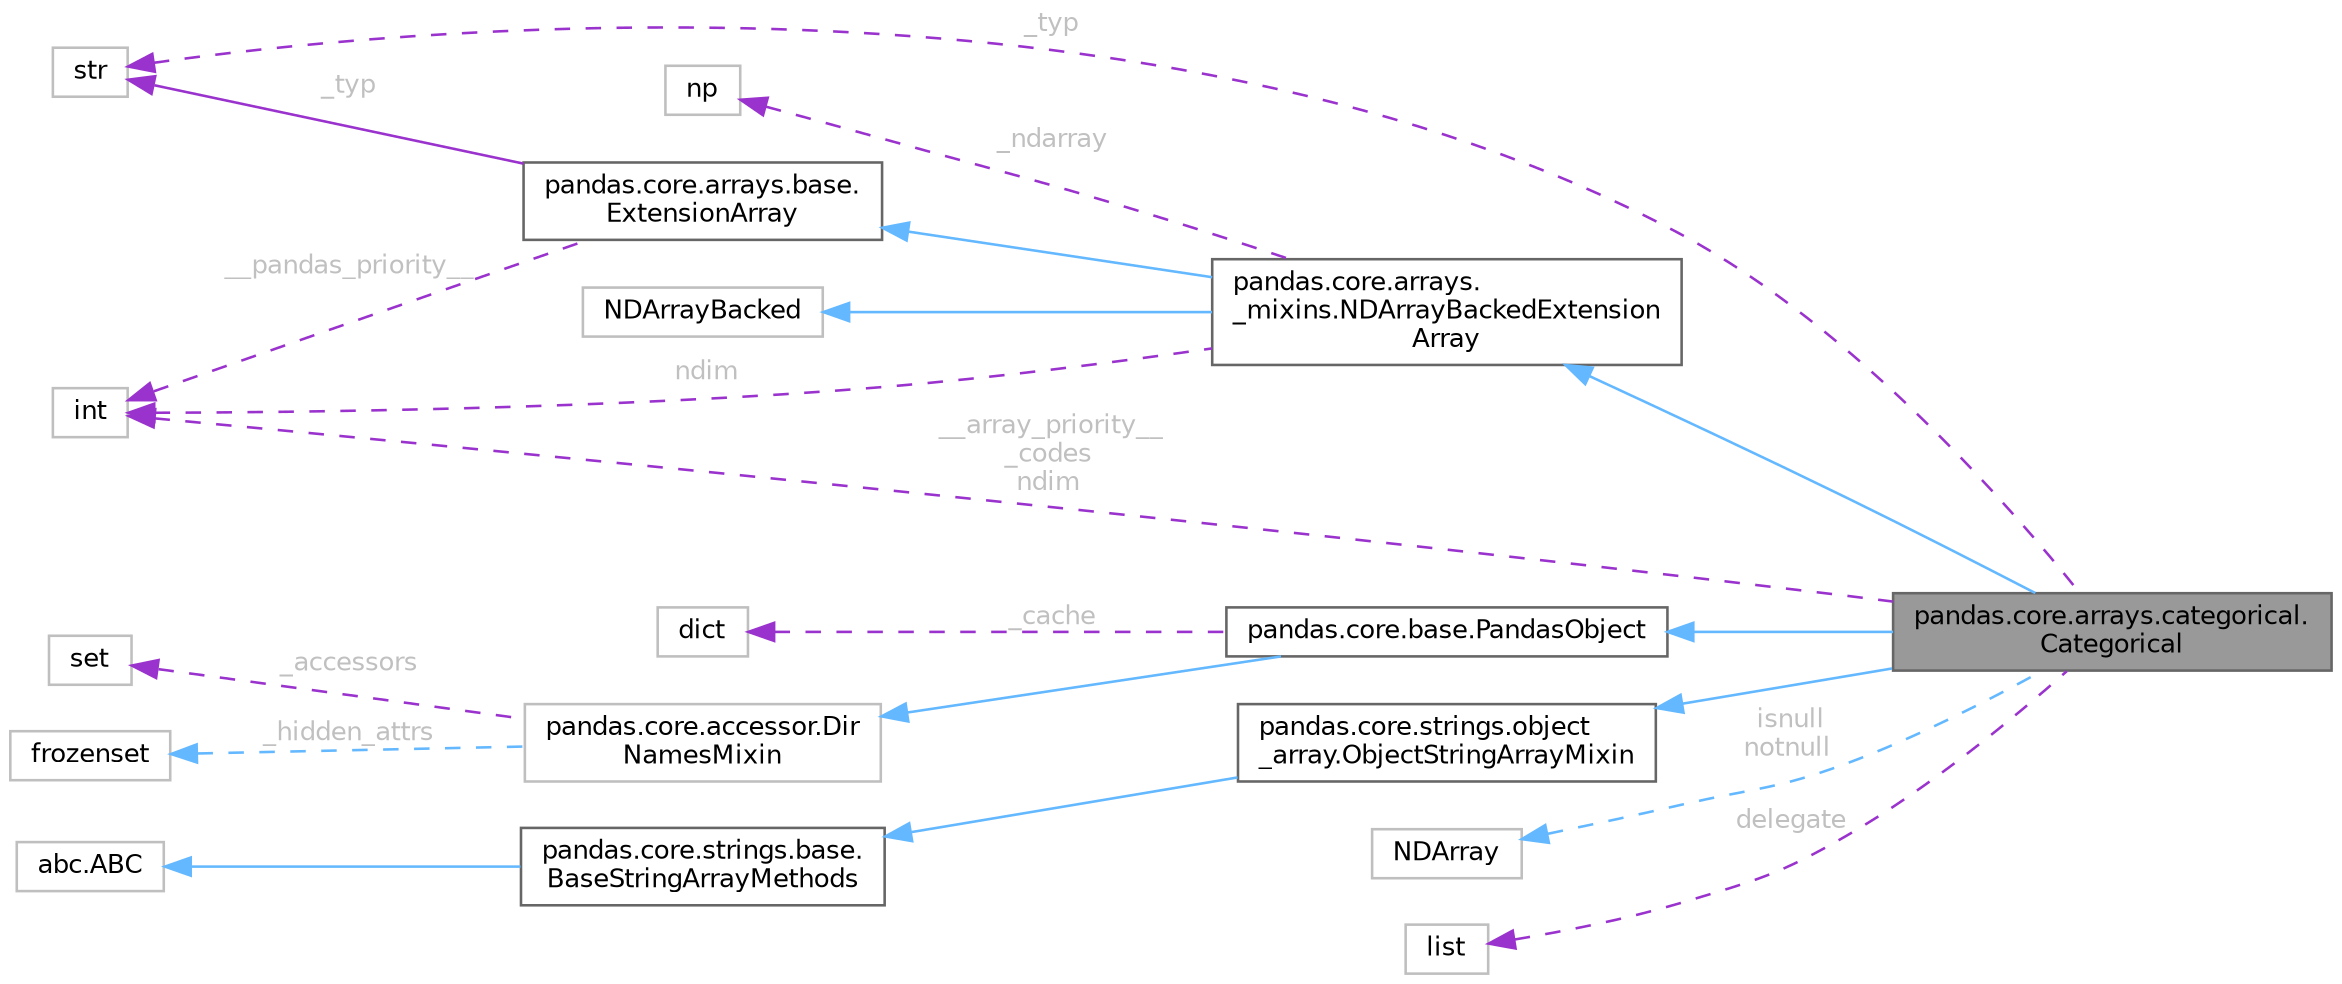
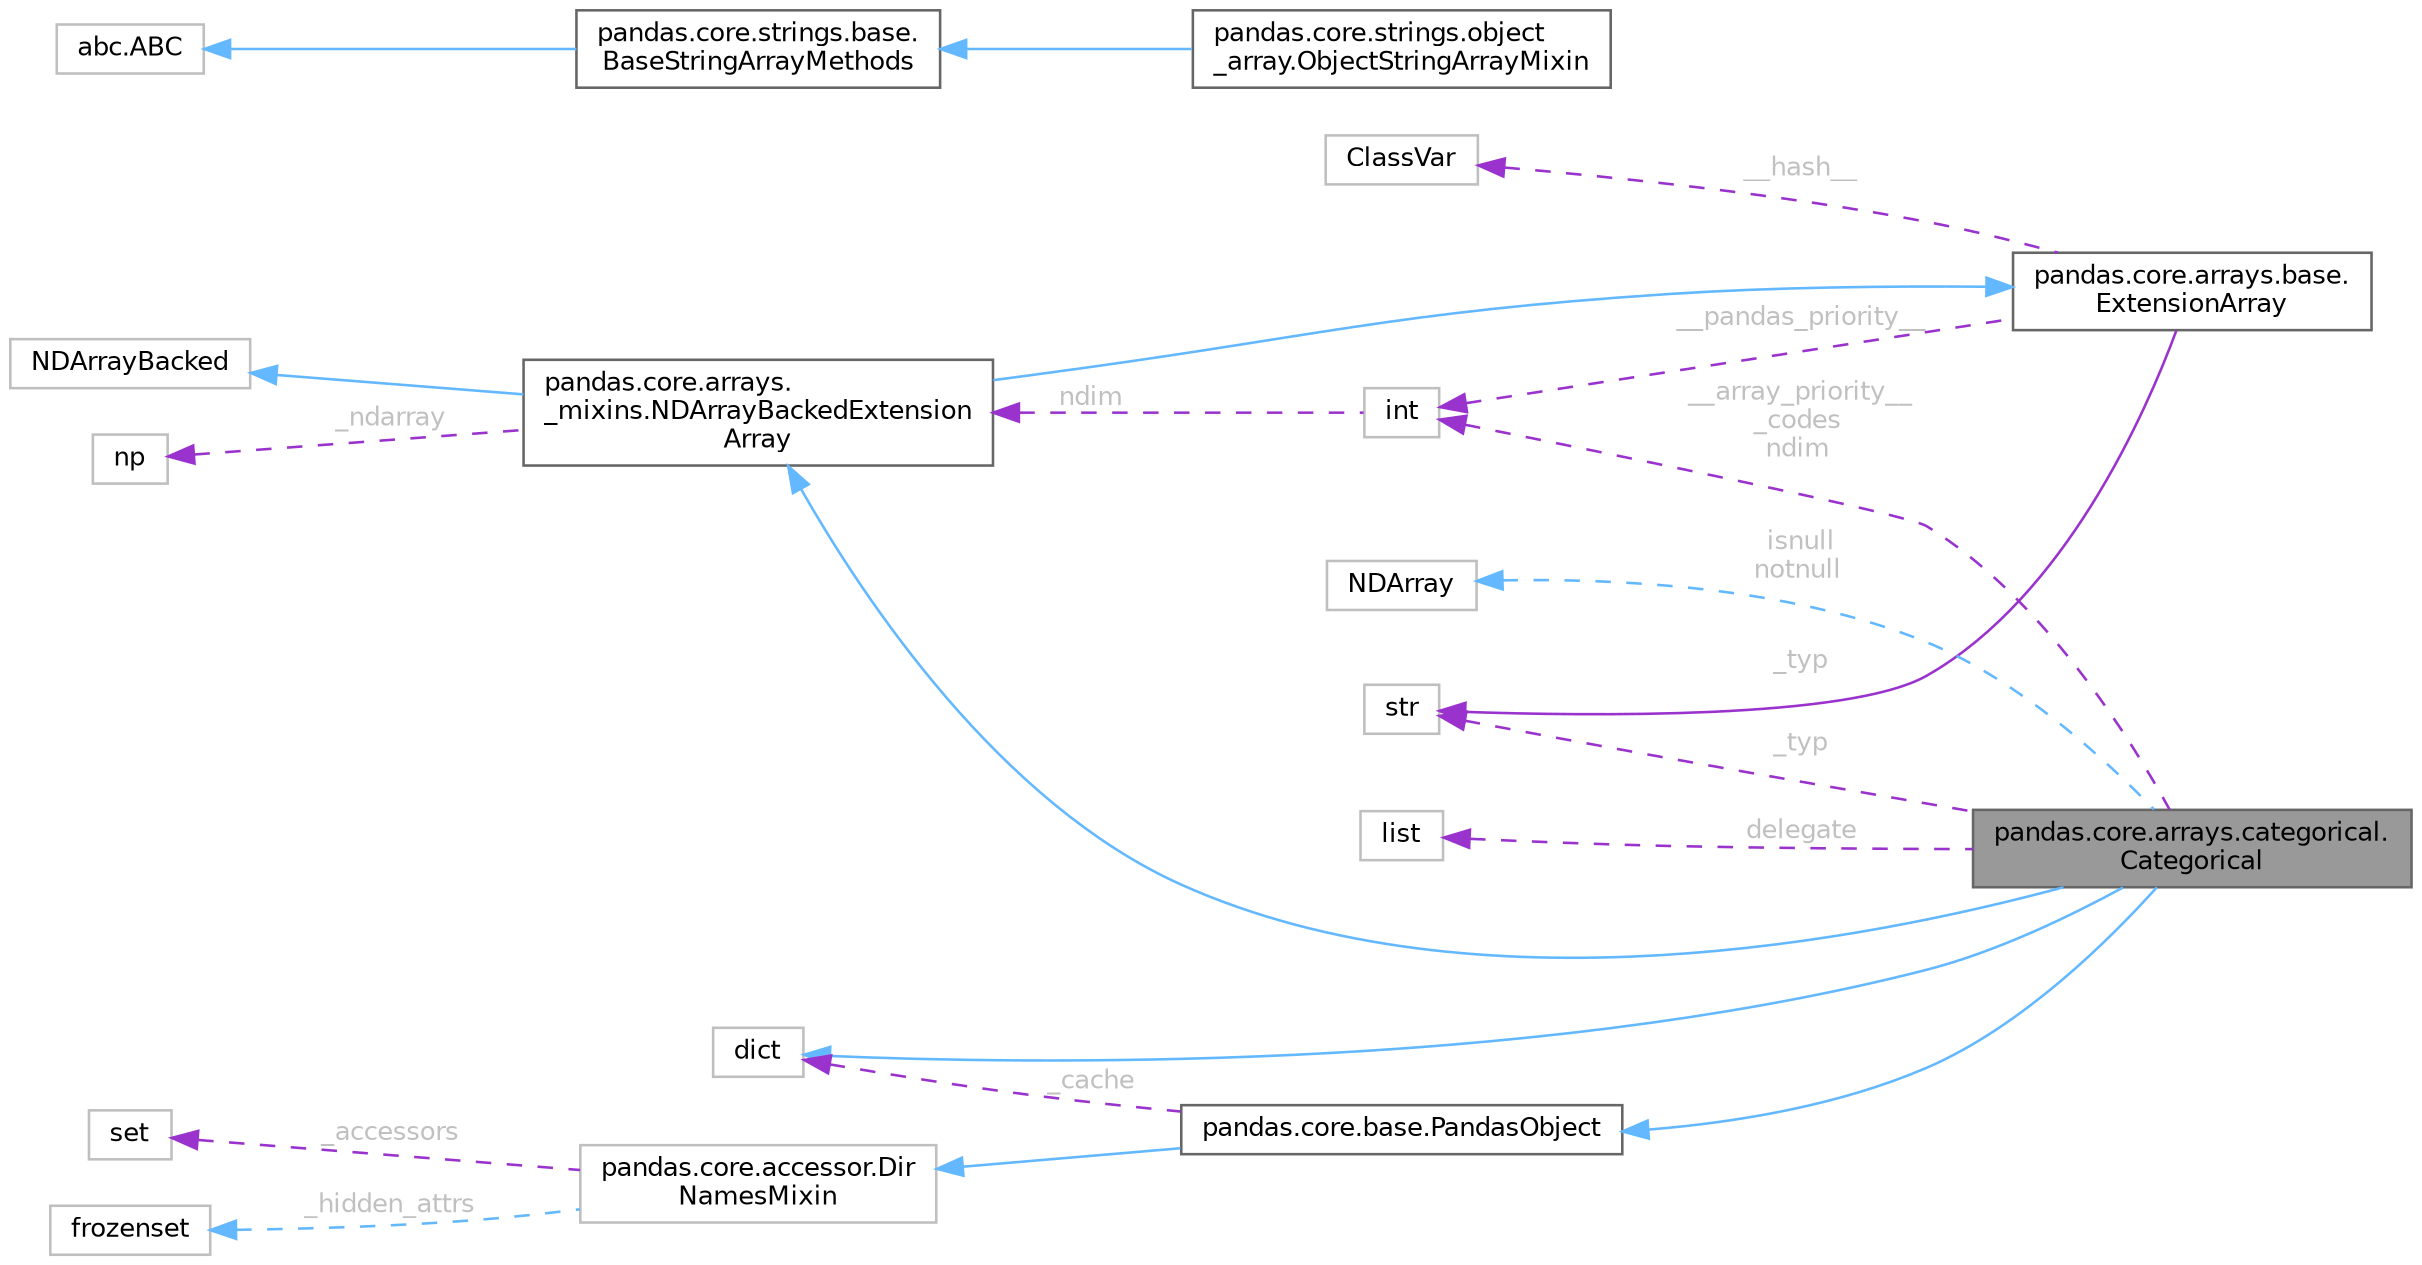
node "ClassVar": added
edge "pandas.core.arrays. _mixins.NDArrayBackedExtension Array" -> "int": reversed
edge "pandas.core.arrays.categorical. Categorical" -> "pandas.core.strings.object _array.ObjectStringArrayMixin": now "pandas.core.arrays.categorical. Categorical" -> "dict"
